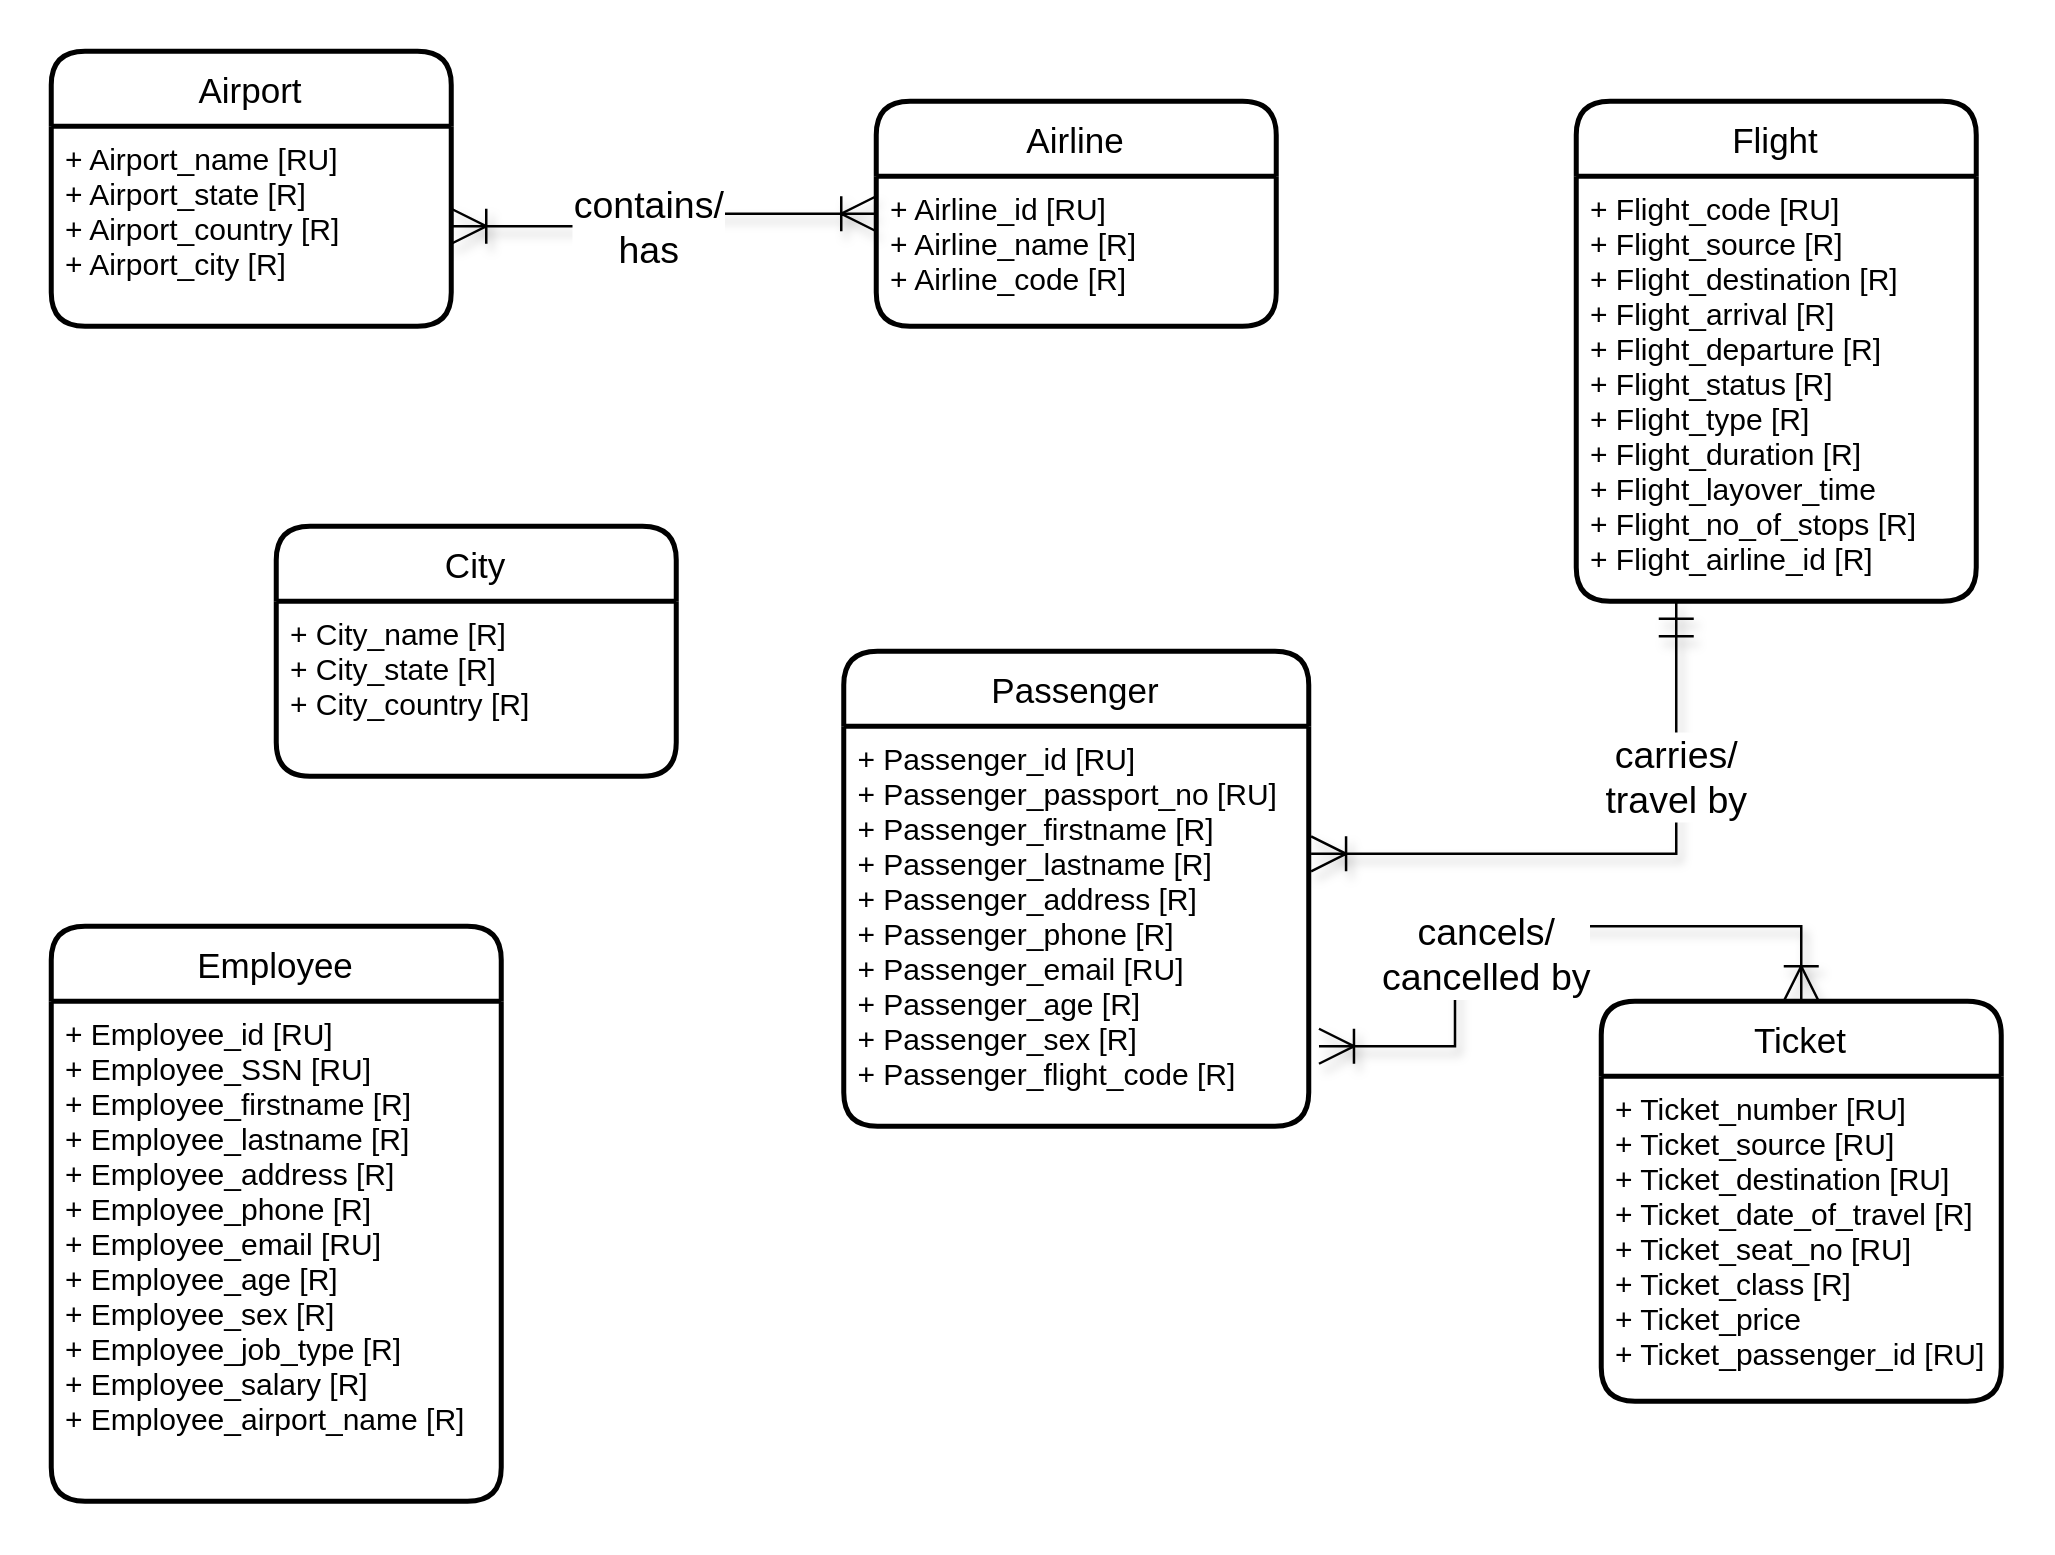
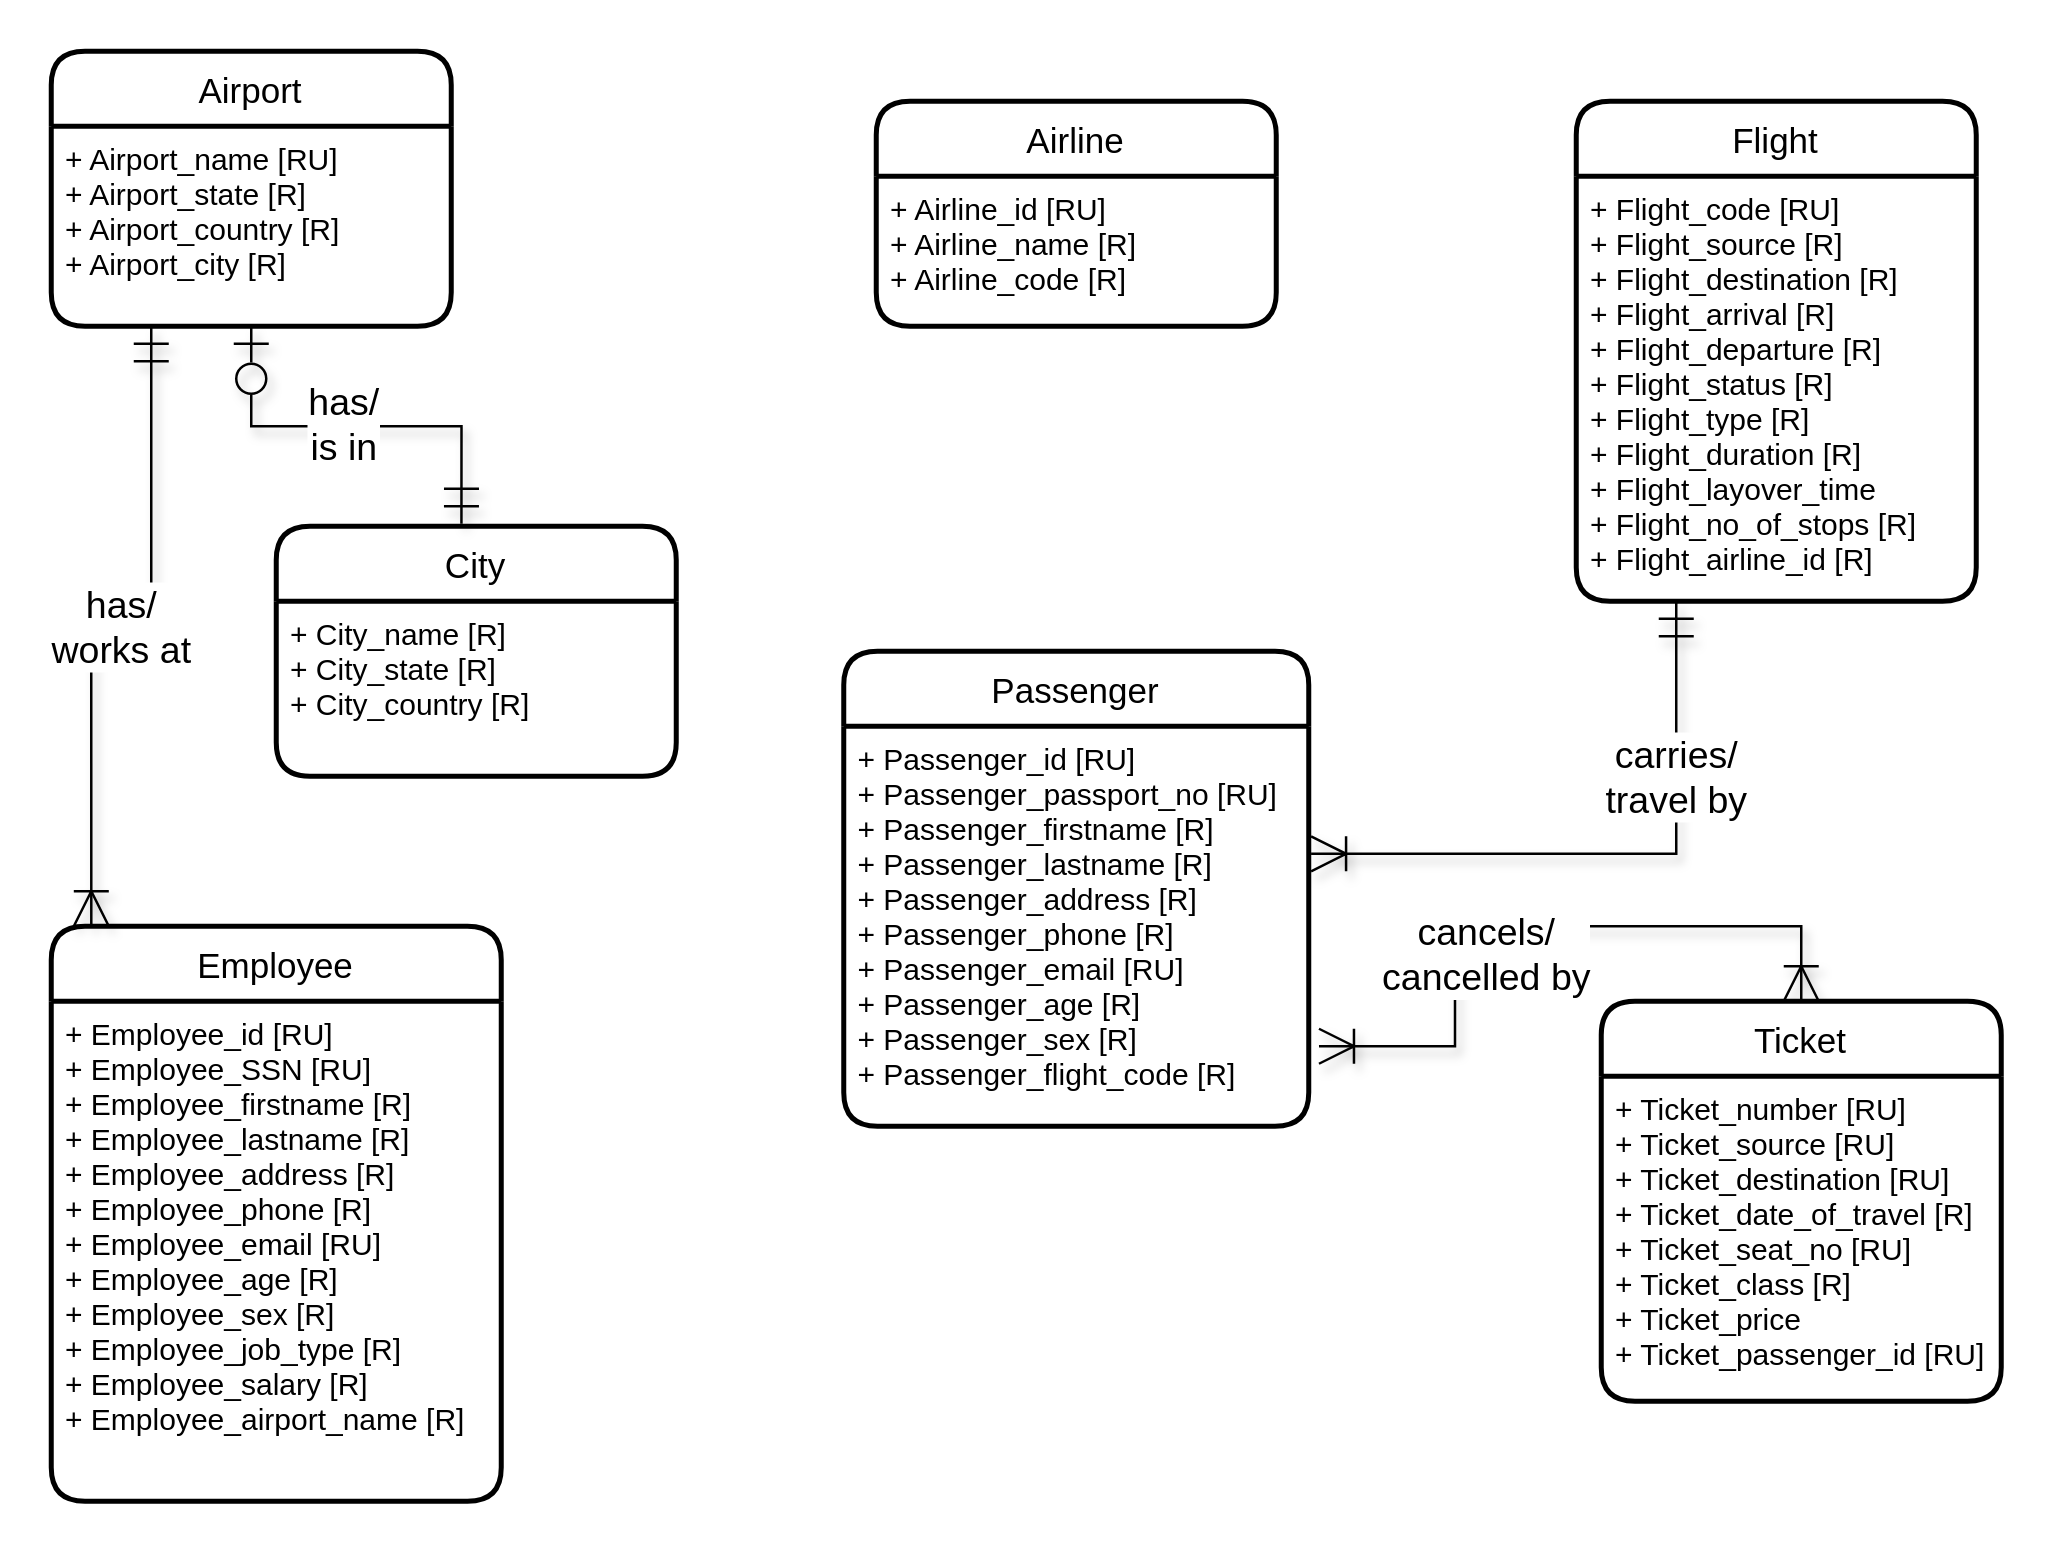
edge "+ Airport_name [RU] + Airport_state [R] + Airport_country [R] + Airport_city [R]" -- "+ Airline_id [RU] + Airline_name [R] + Airline_code [R]": removed, label "contains/ has"
edge "+ Airport_name [RU] + Airport_state [R] + Airport_country [R] + Airport_city [R]" -- "City": added, label "has/is in"
edge "+ Airport_name [RU] + Airport_state [R] + Airport_country [R] + Airport_city [R]" -- "Employee": added, label "has/ works at"
